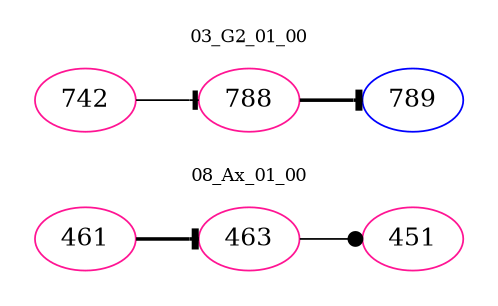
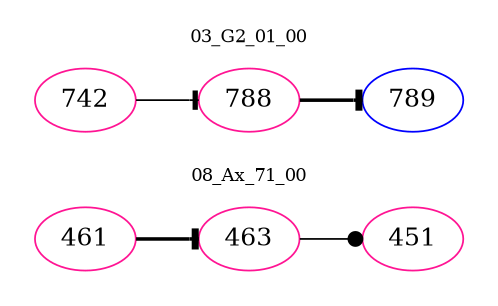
cluster "08_Ax_01_00": label "08_Ax_01_00" -> "08_Ax_71_00"
